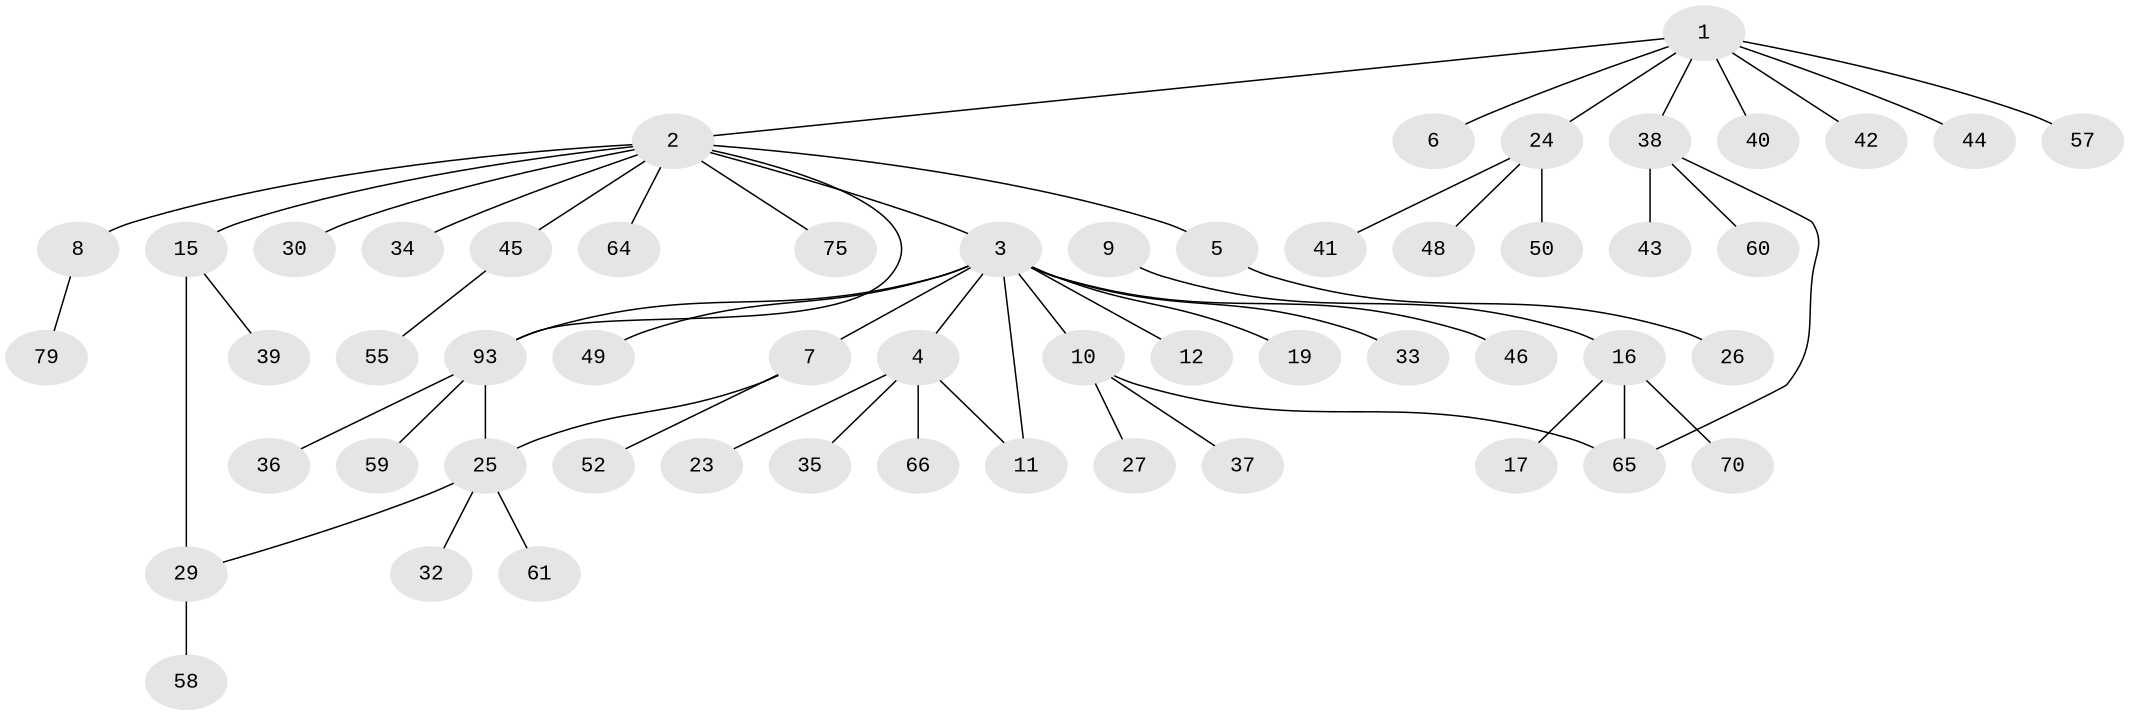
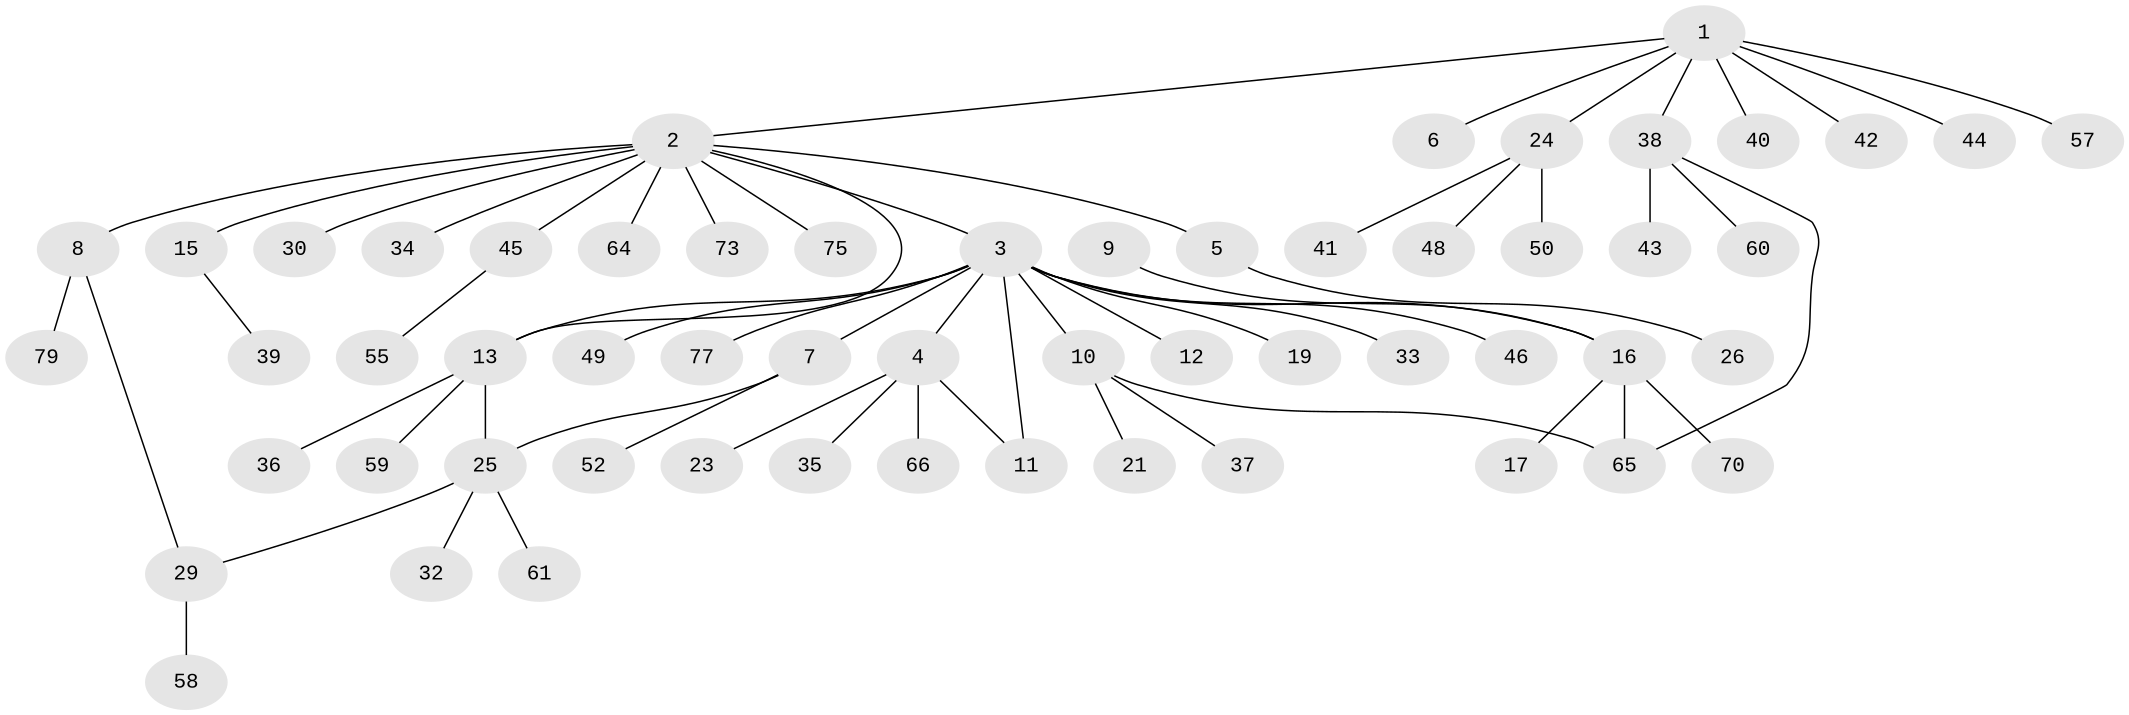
node "73": added
edge "3" -- "16": added
node "93": label "93" -> "13"
node "77": added
edge "15" -- "29": now "8" -- "29"
node "27": label "27" -> "21"
